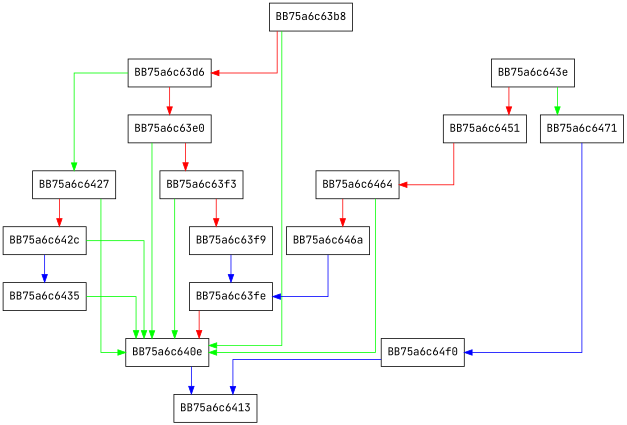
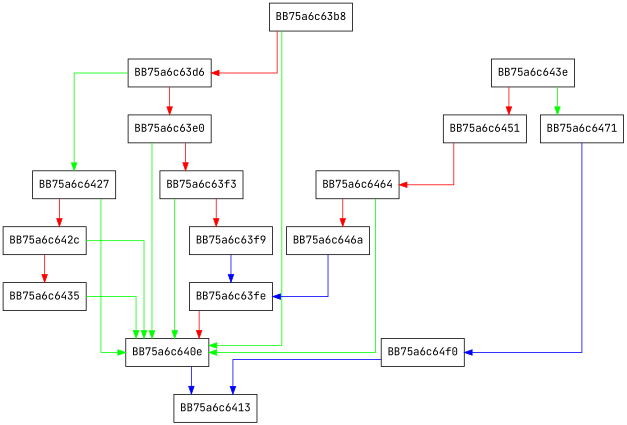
edge "BB75a6c642c" -> "BB75a6c6435": color blue -> red
